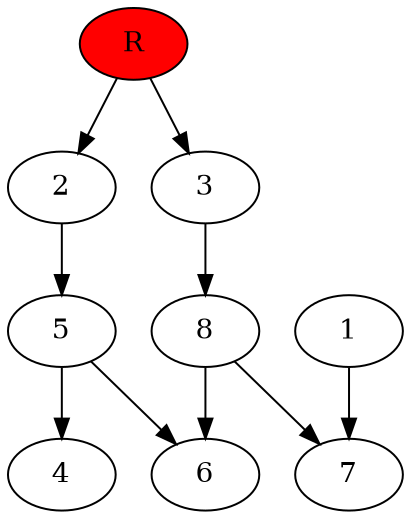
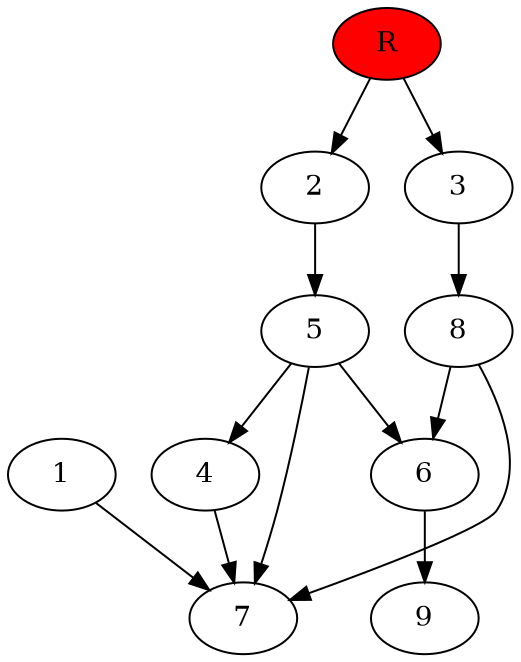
edge "5" -> "7": added
edge "4" -> "7": added
node "9": added
